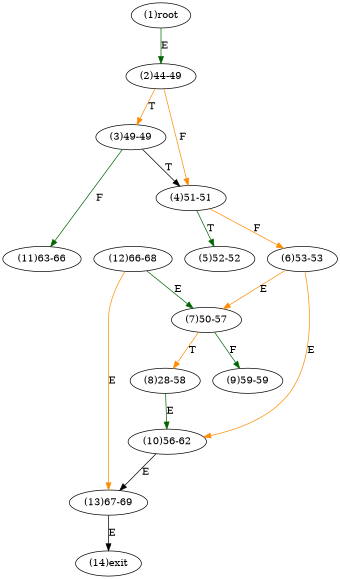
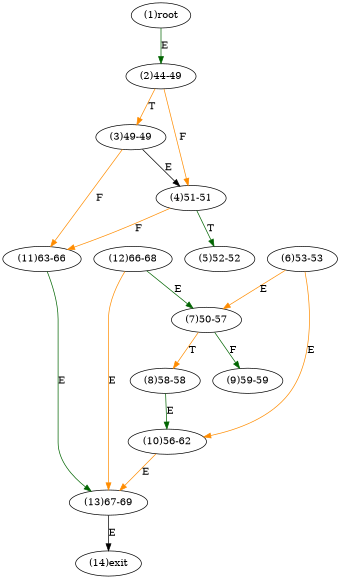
edge "(3)49-49" -> "(4)51-51": label "T" -> "E"
edge "(3)49-49" -> "(11)63-66": color darkgreen -> darkorange
edge "(4)51-51" -> "(6)53-53": now "(4)51-51" -> "(11)63-66"
node "(8)28-58": label "(8)28-58" -> "(8)58-58"
edge "(11)63-66" -> "(13)67-69": added, label "E"
edge "(10)56-62" -> "(13)67-69": color black -> darkorange
